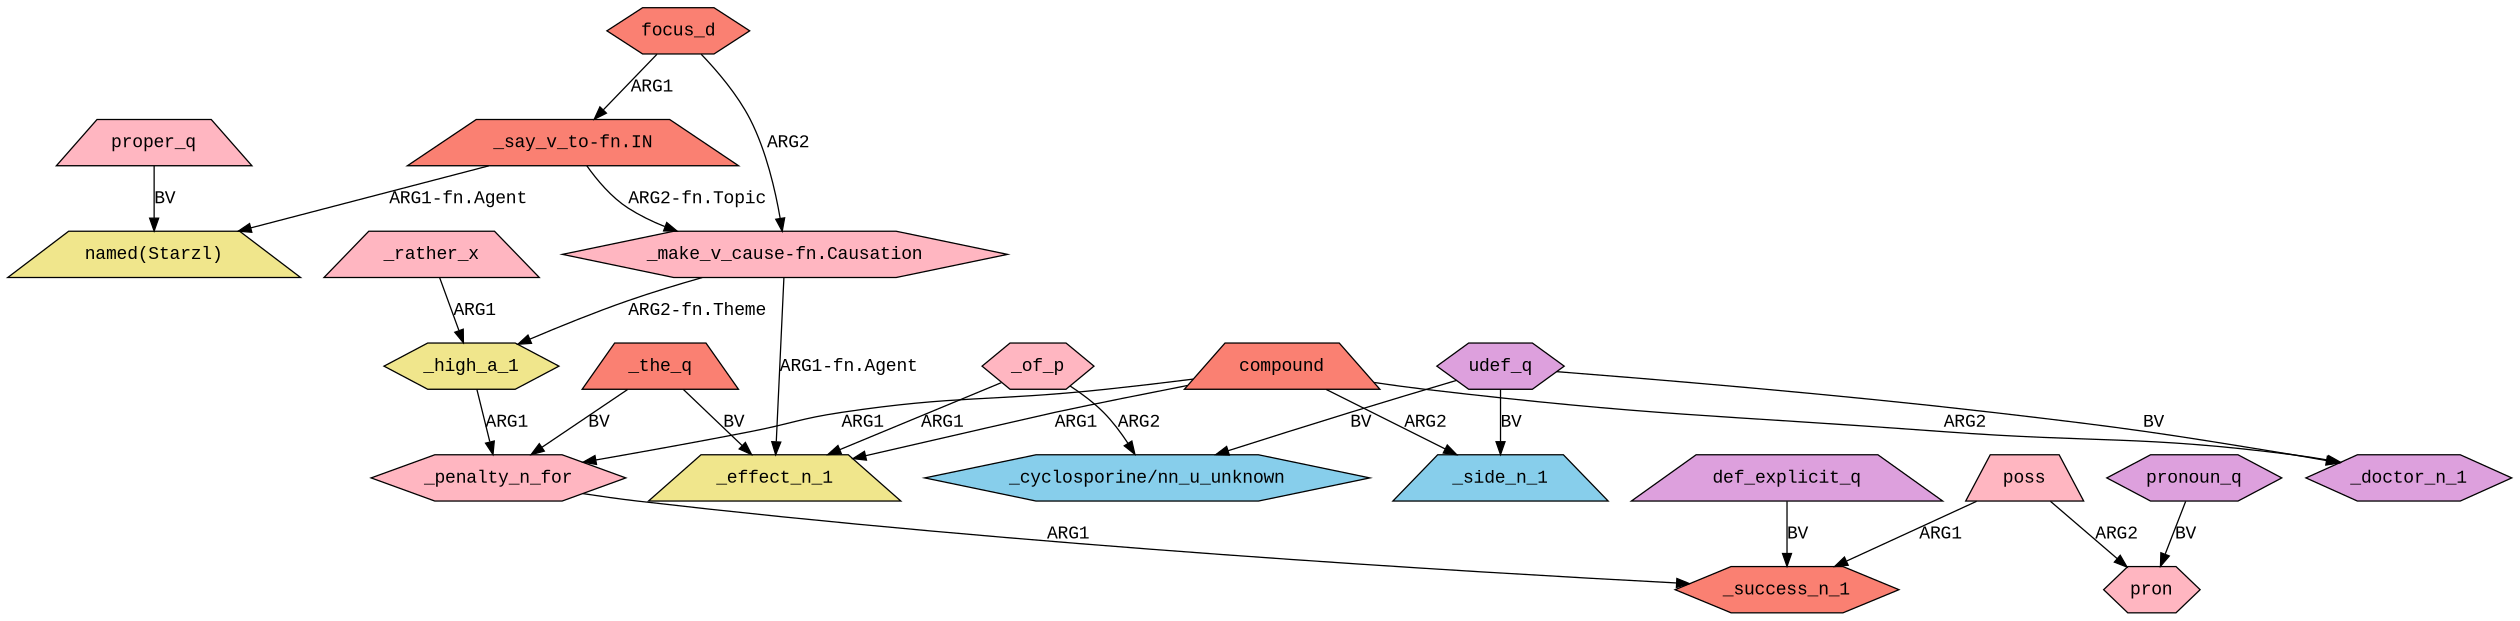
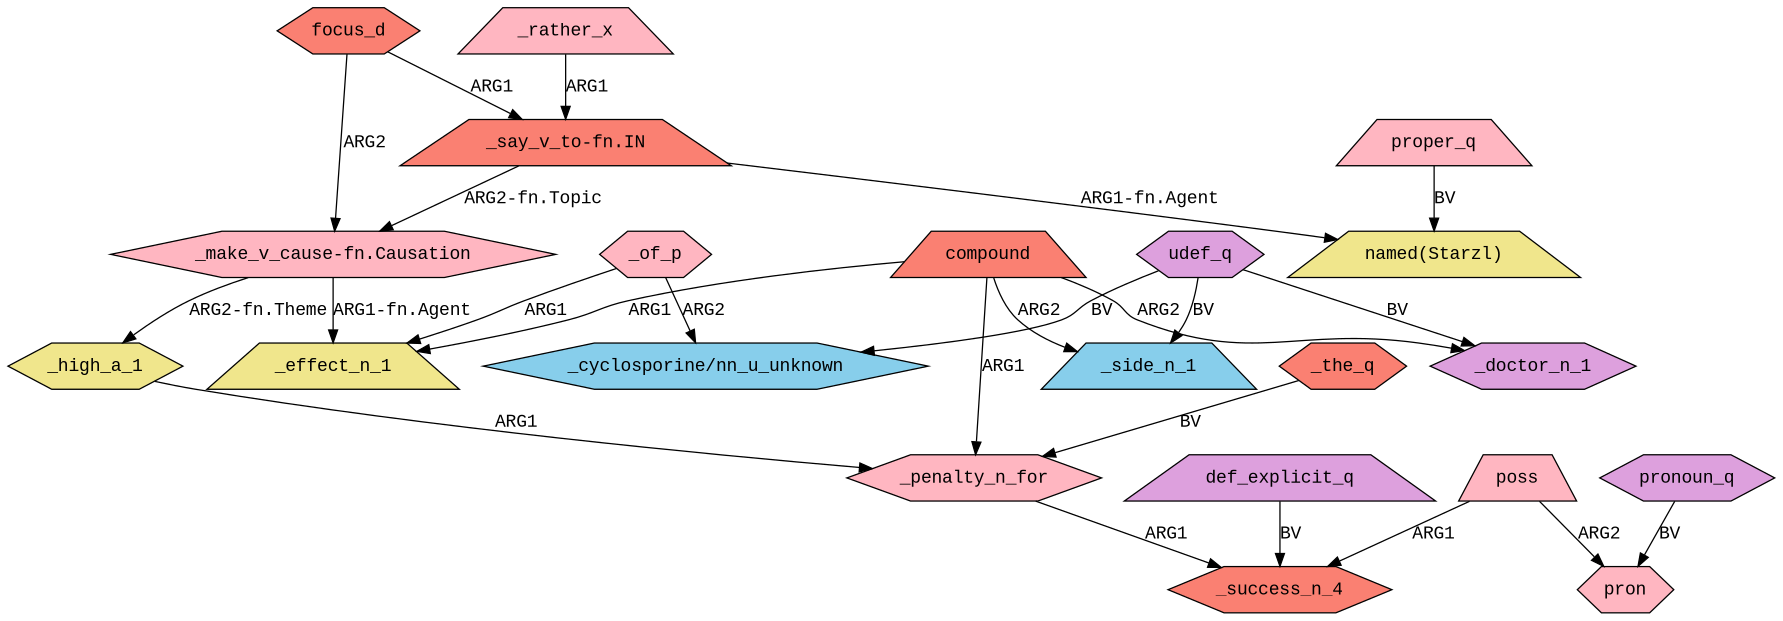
edge "_rather_x" -> "_high_a_1": now "_rather_x" -> "_say_v_to-fn.IN"
node "_the_q": shape trapezium -> hexagon
edge "_the_q" -> "_effect_n_1": removed, label "BV"
node "_success_n_1": label "_success_n_1" -> "_success_n_4"
